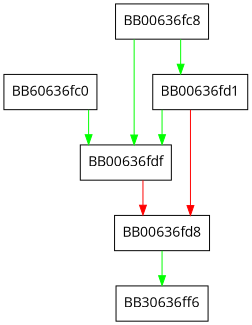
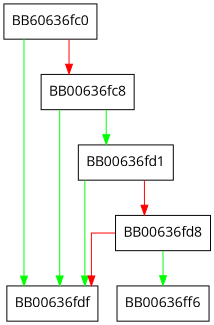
edge "BB60636fc0" -> "BB00636fc8": added
edge "BB00636fdf" -> "BB00636fd8": reversed
node "BB30636ff6": label "BB30636ff6" -> "BB00636ff6"
